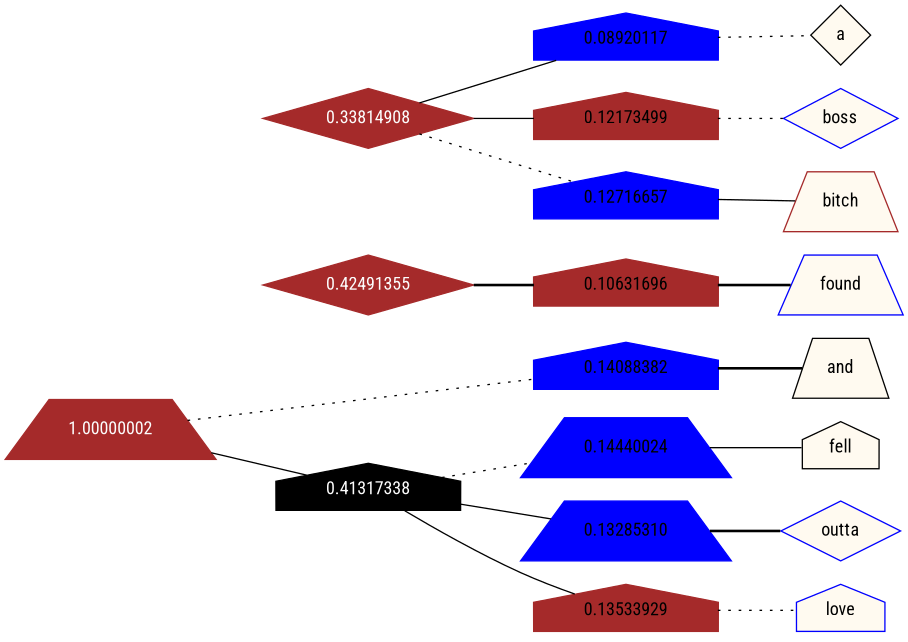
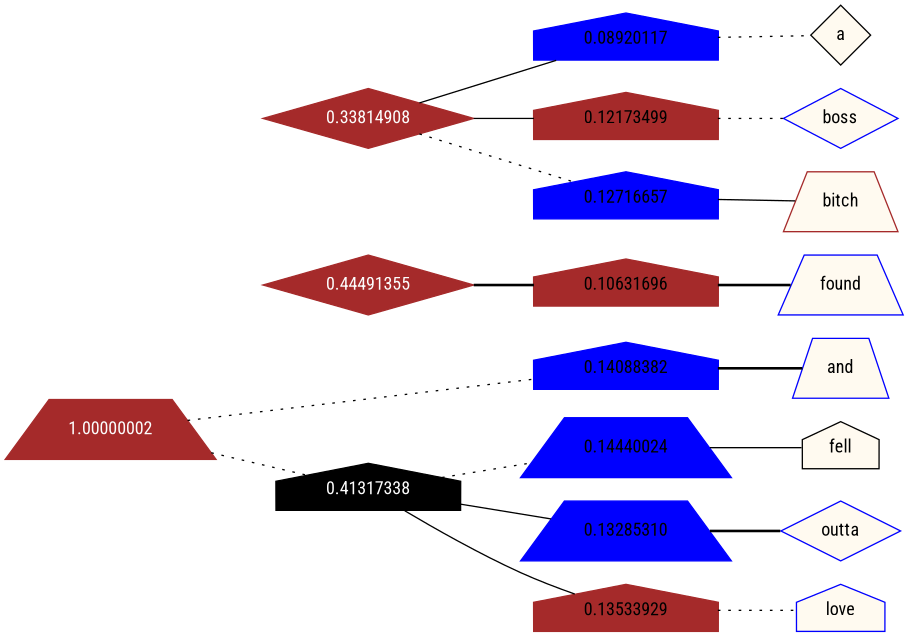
node "0.42491355": label "0.42491355" -> "0.44491355"
node "and": color black -> blue
edge "1.00000002" -- "0.41317338": style solid -> dotted
